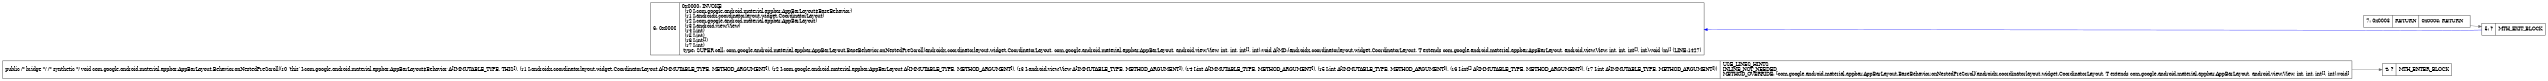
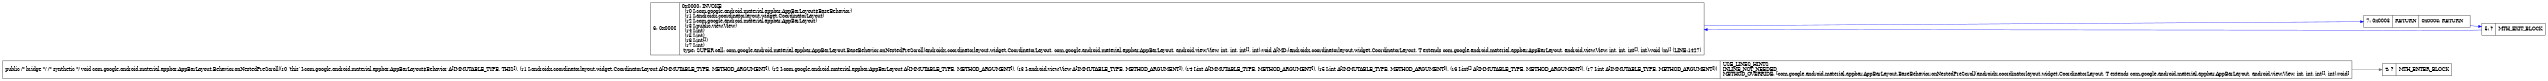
edge "6: 0x0000" -> "7: 0x0003": added
node "6: 0x0000": text "(r3 I:android.view.View)" -> "(r3 I:public.view.View)"
edge "7: 0x0003" -> "5: ?": color gray40 -> blue
